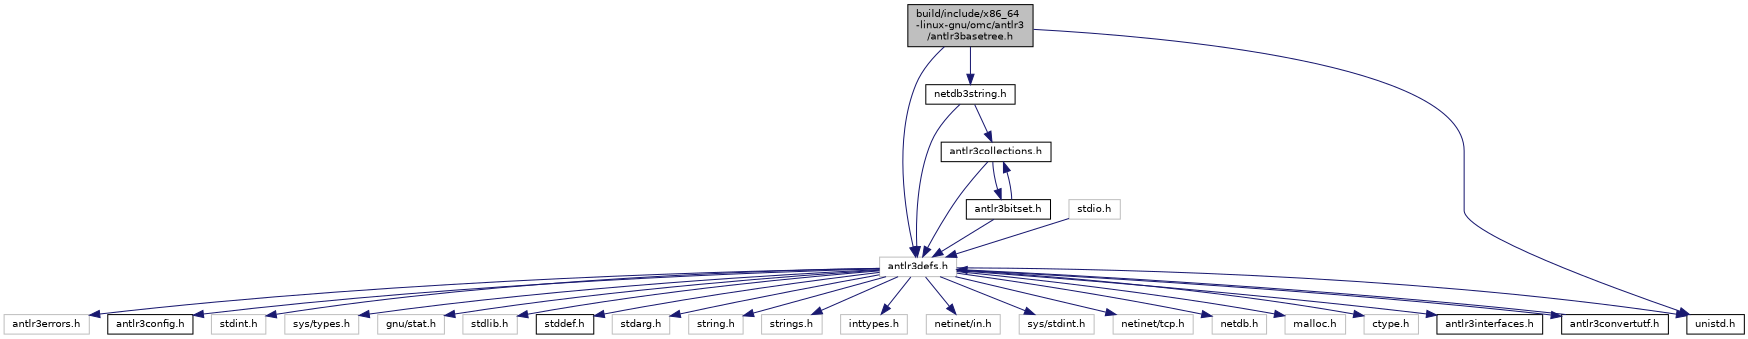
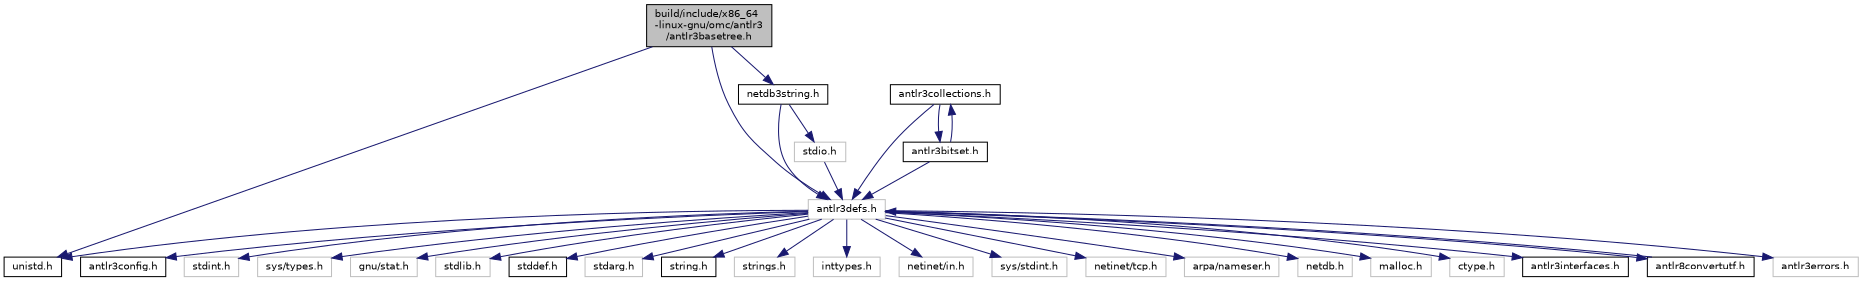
edge "netdb3string.h" -> "antlr3collections.h": now "netdb3string.h" -> "stdio.h"
node "arpa/nameser.h": added
node "string.h": color grey75 -> black
node "antlr3convertutf.h": label "antlr3convertutf.h" -> "antlr8convertutf.h"
